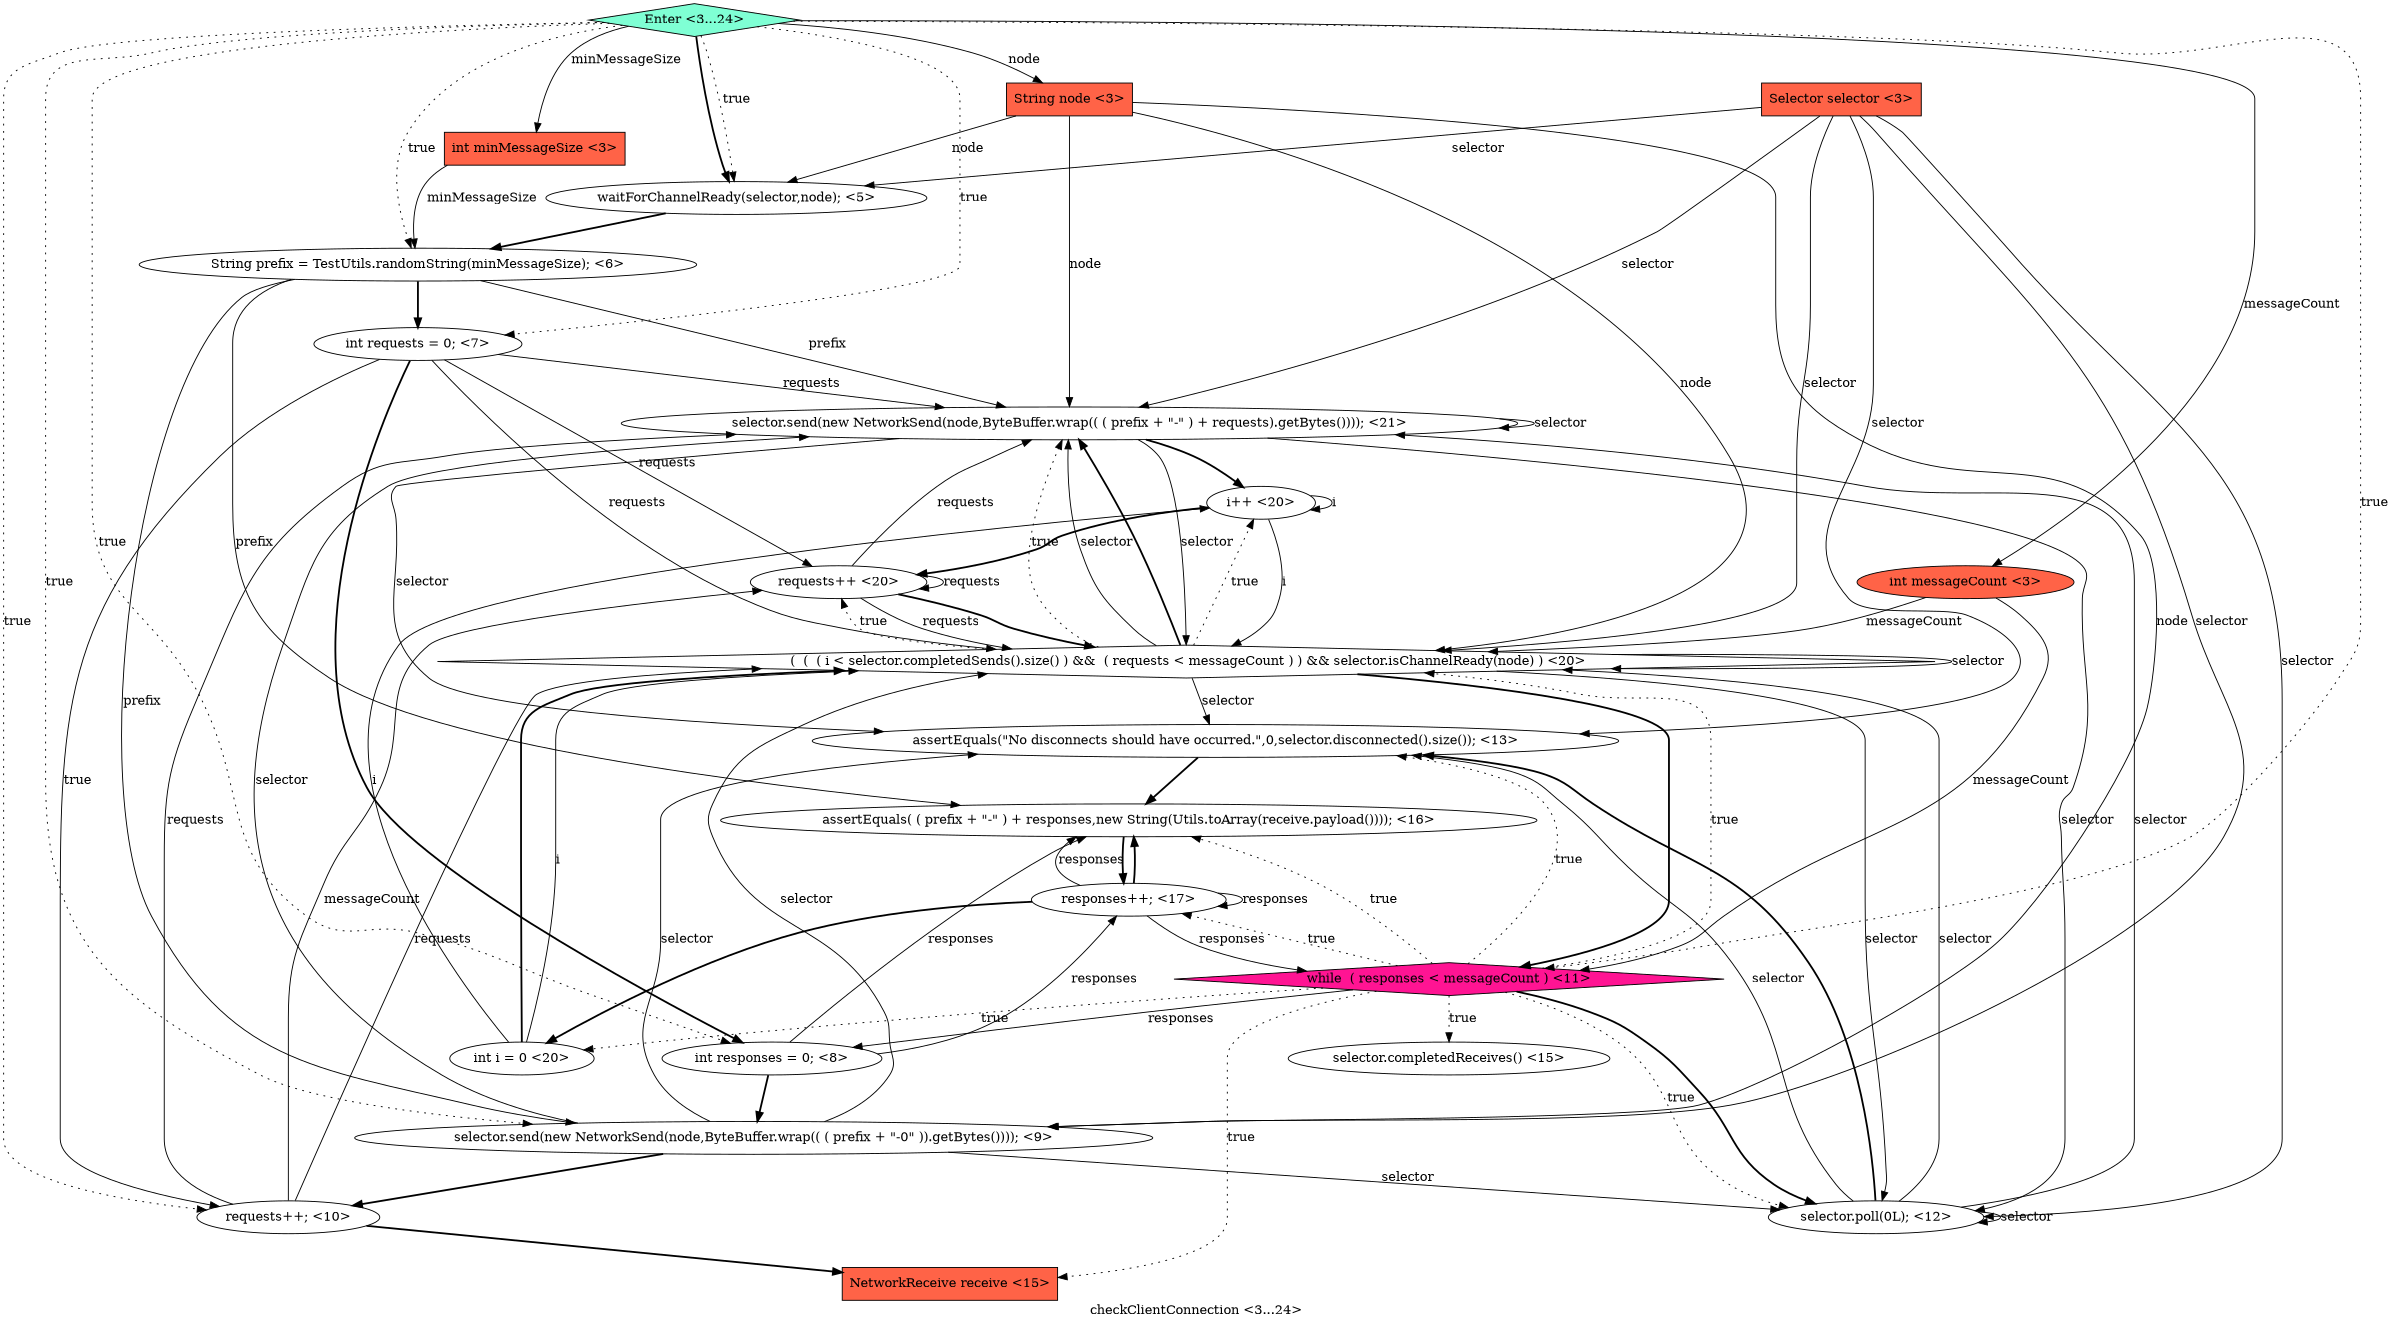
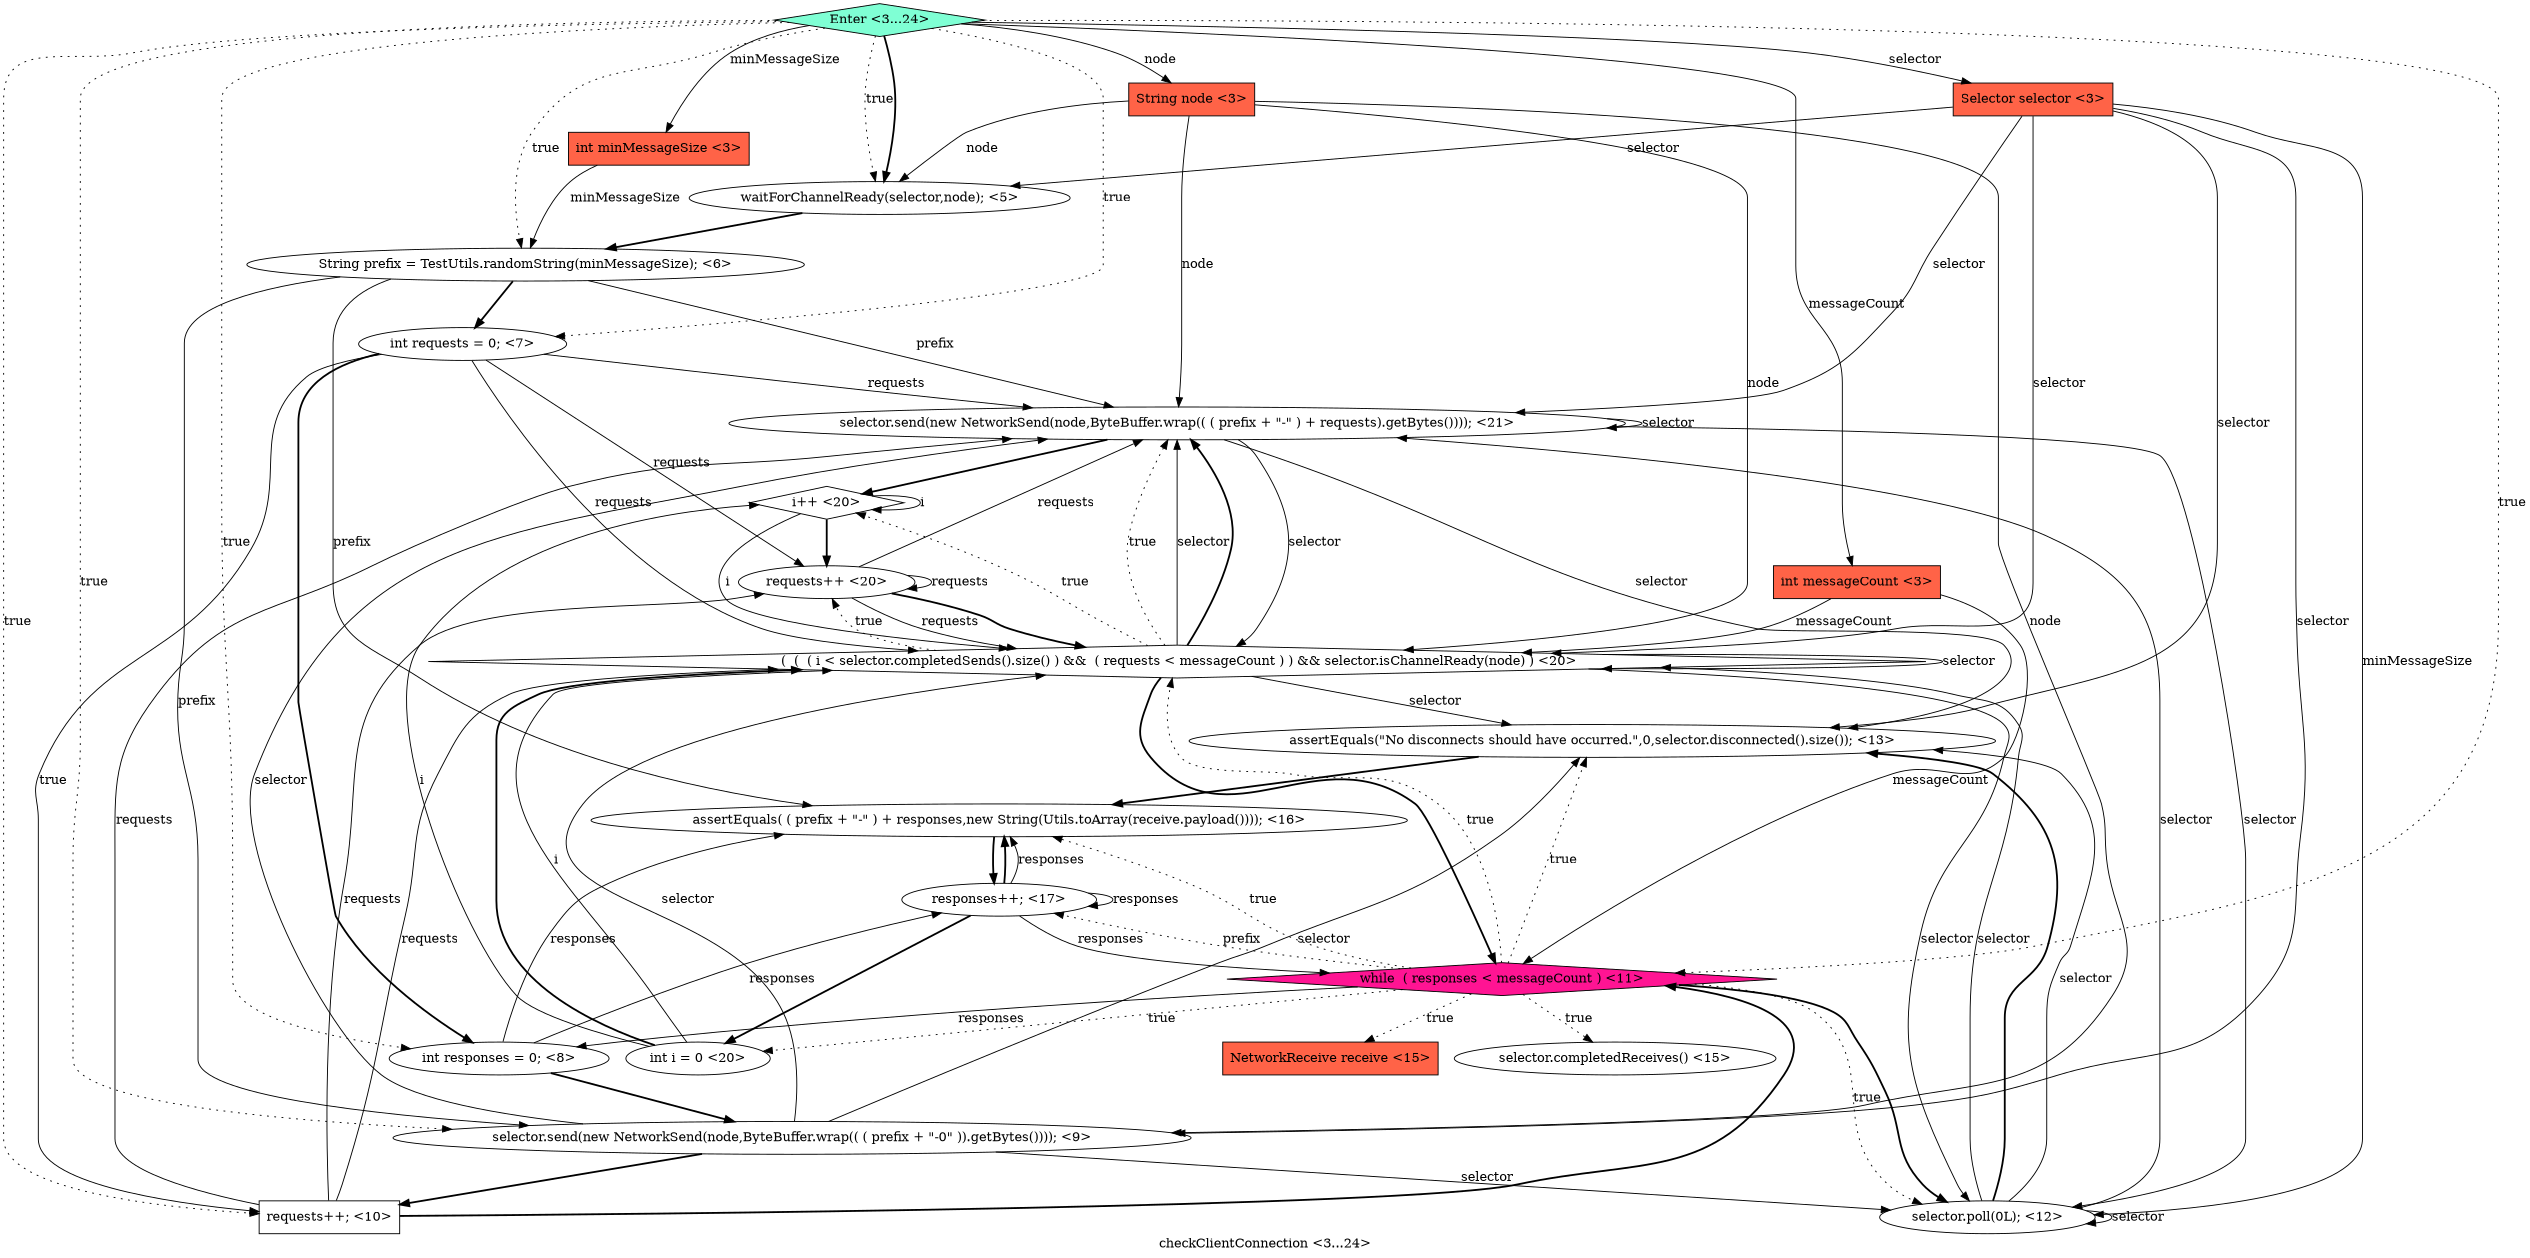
edge "Enter <3...24>" -> "Selector selector <3>": added, label "selector"
node "i++ <20>": shape ellipse -> diamond
node "int messageCount <3>": shape ellipse -> box
edge "Selector selector <3>" -> "selector.poll(0L); <12>": label "selector" -> "minMessageSize"
edge "requests++; <10>" -> "requests++ <20>": label "messageCount" -> "requests"
edge "while  ( responses < messageCount ) <11>" -> "responses++; <17>": label "true" -> "prefix"
node "requests++; <10>": shape ellipse -> box
edge "requests++; <10>" -> "NetworkReceive receive <15>": now "requests++; <10>" -> "while  ( responses < messageCount ) <11>"
